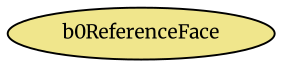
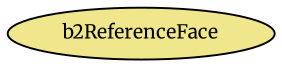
node "b0ReferenceFace": label "b0ReferenceFace" -> "b2ReferenceFace"
